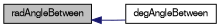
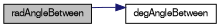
edge "degAngleBetween" -> "radAngleBetween": reversed
